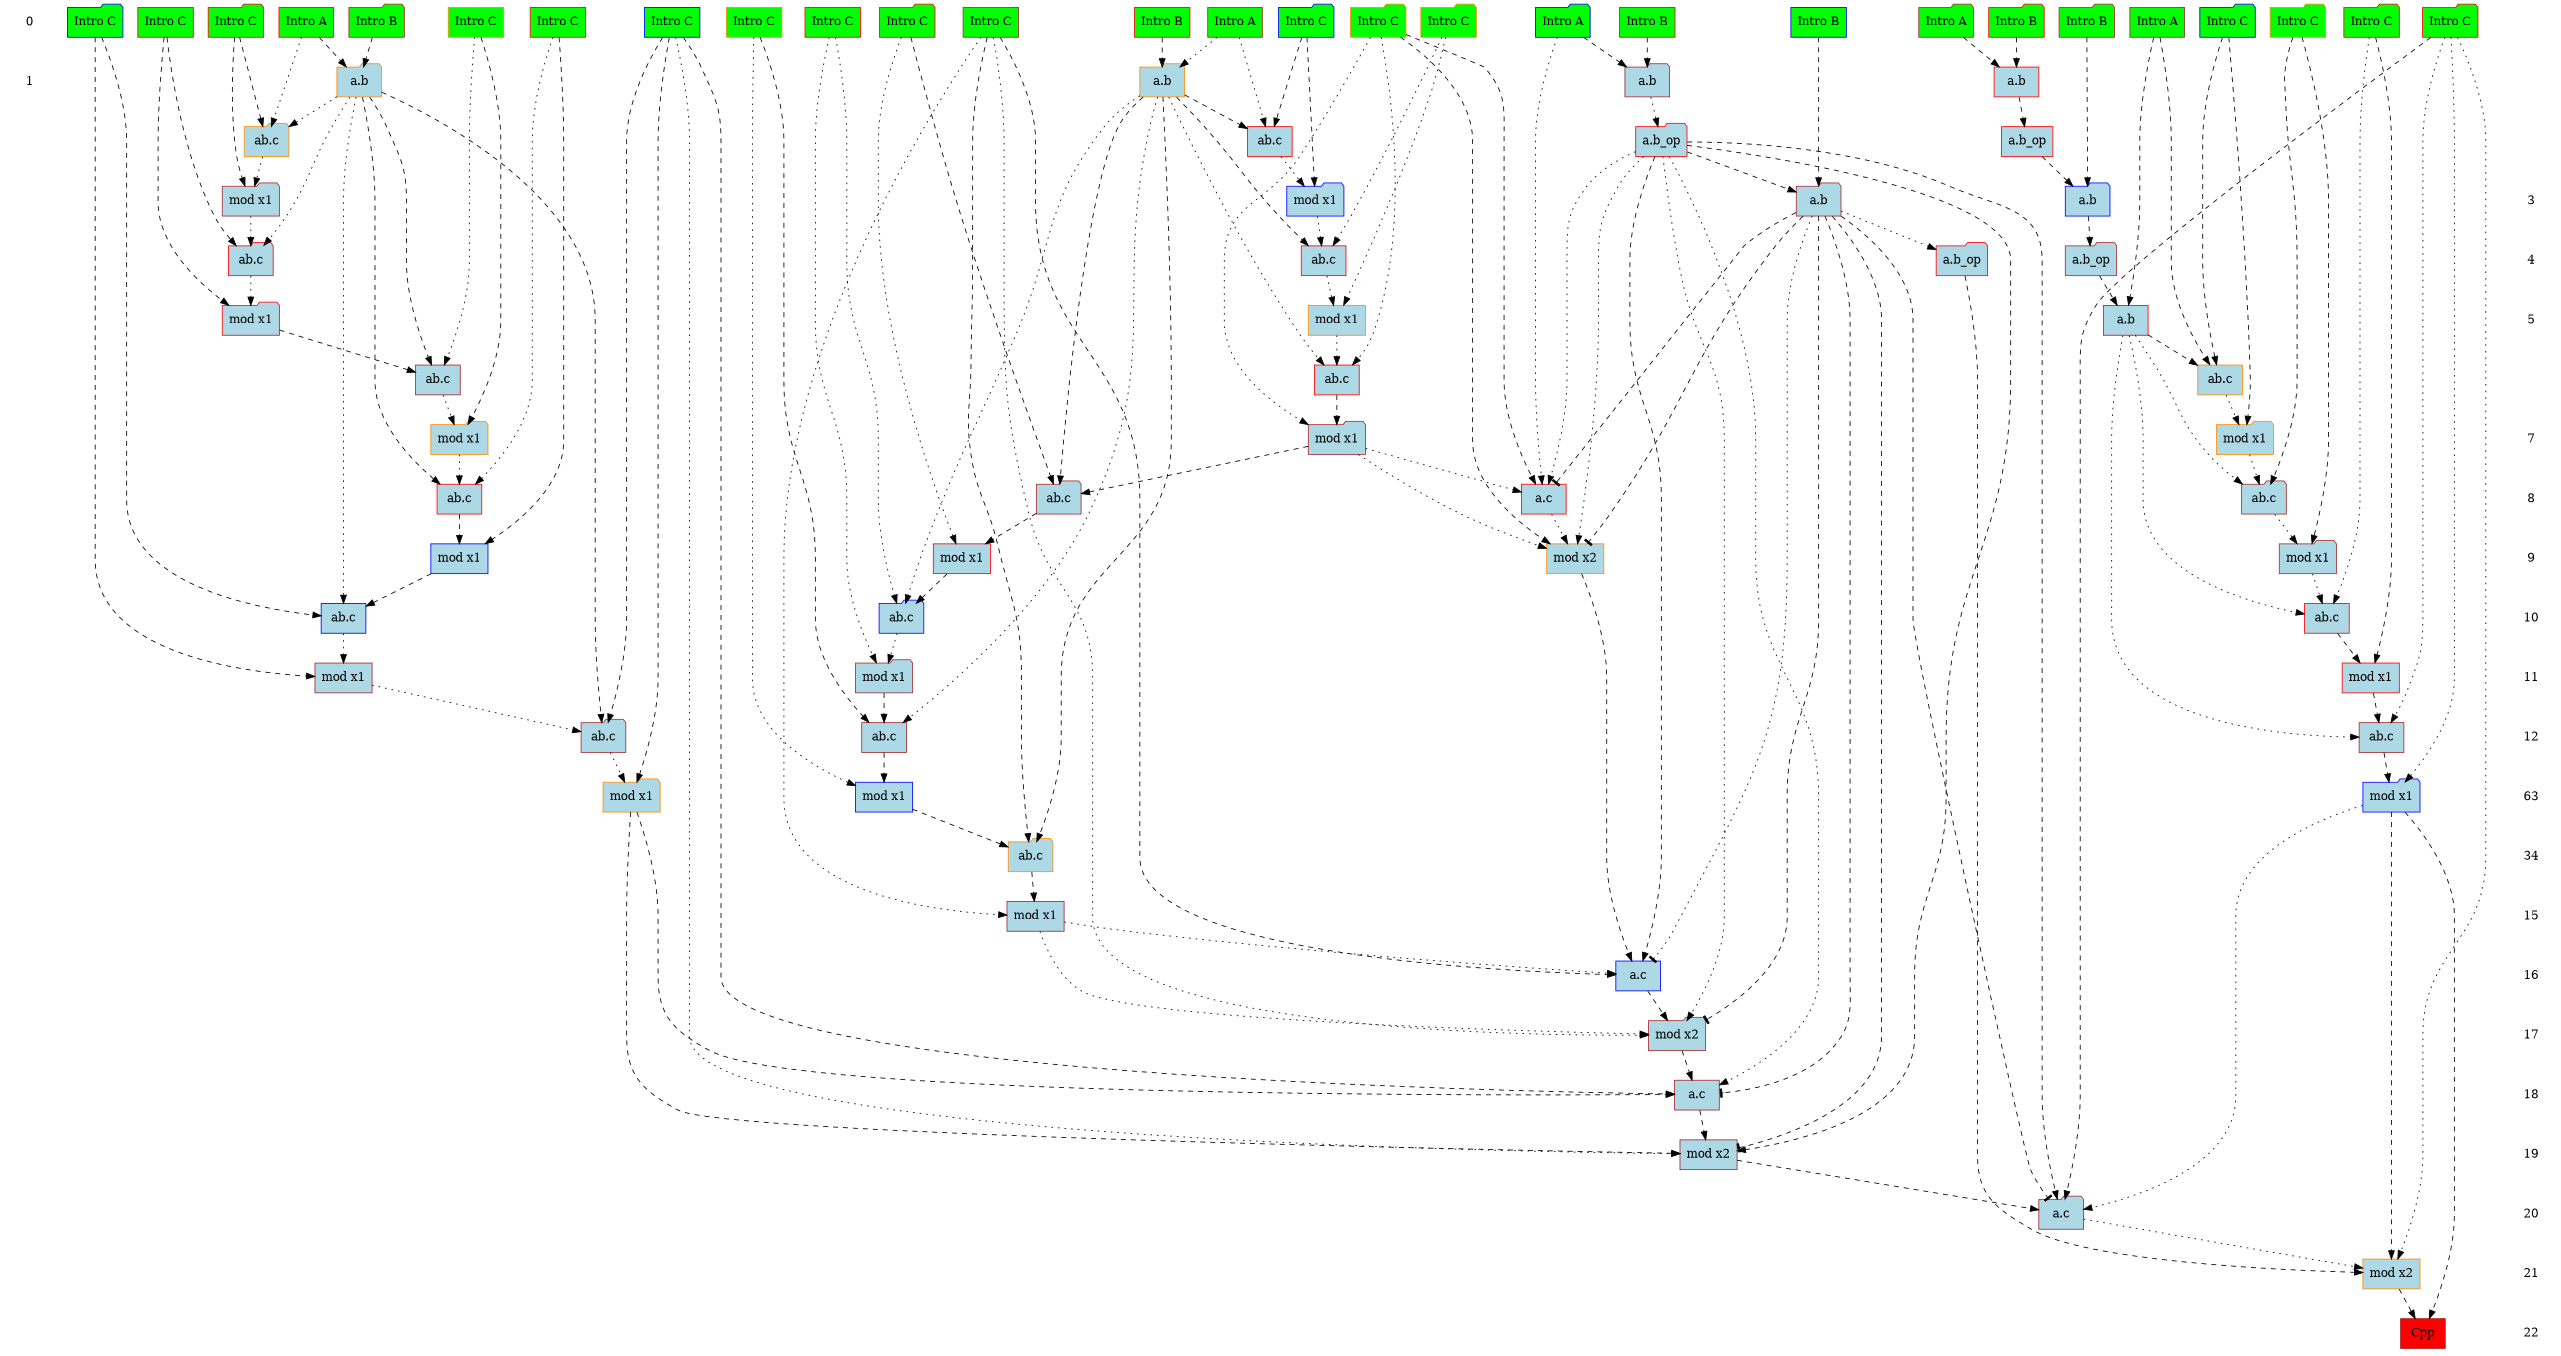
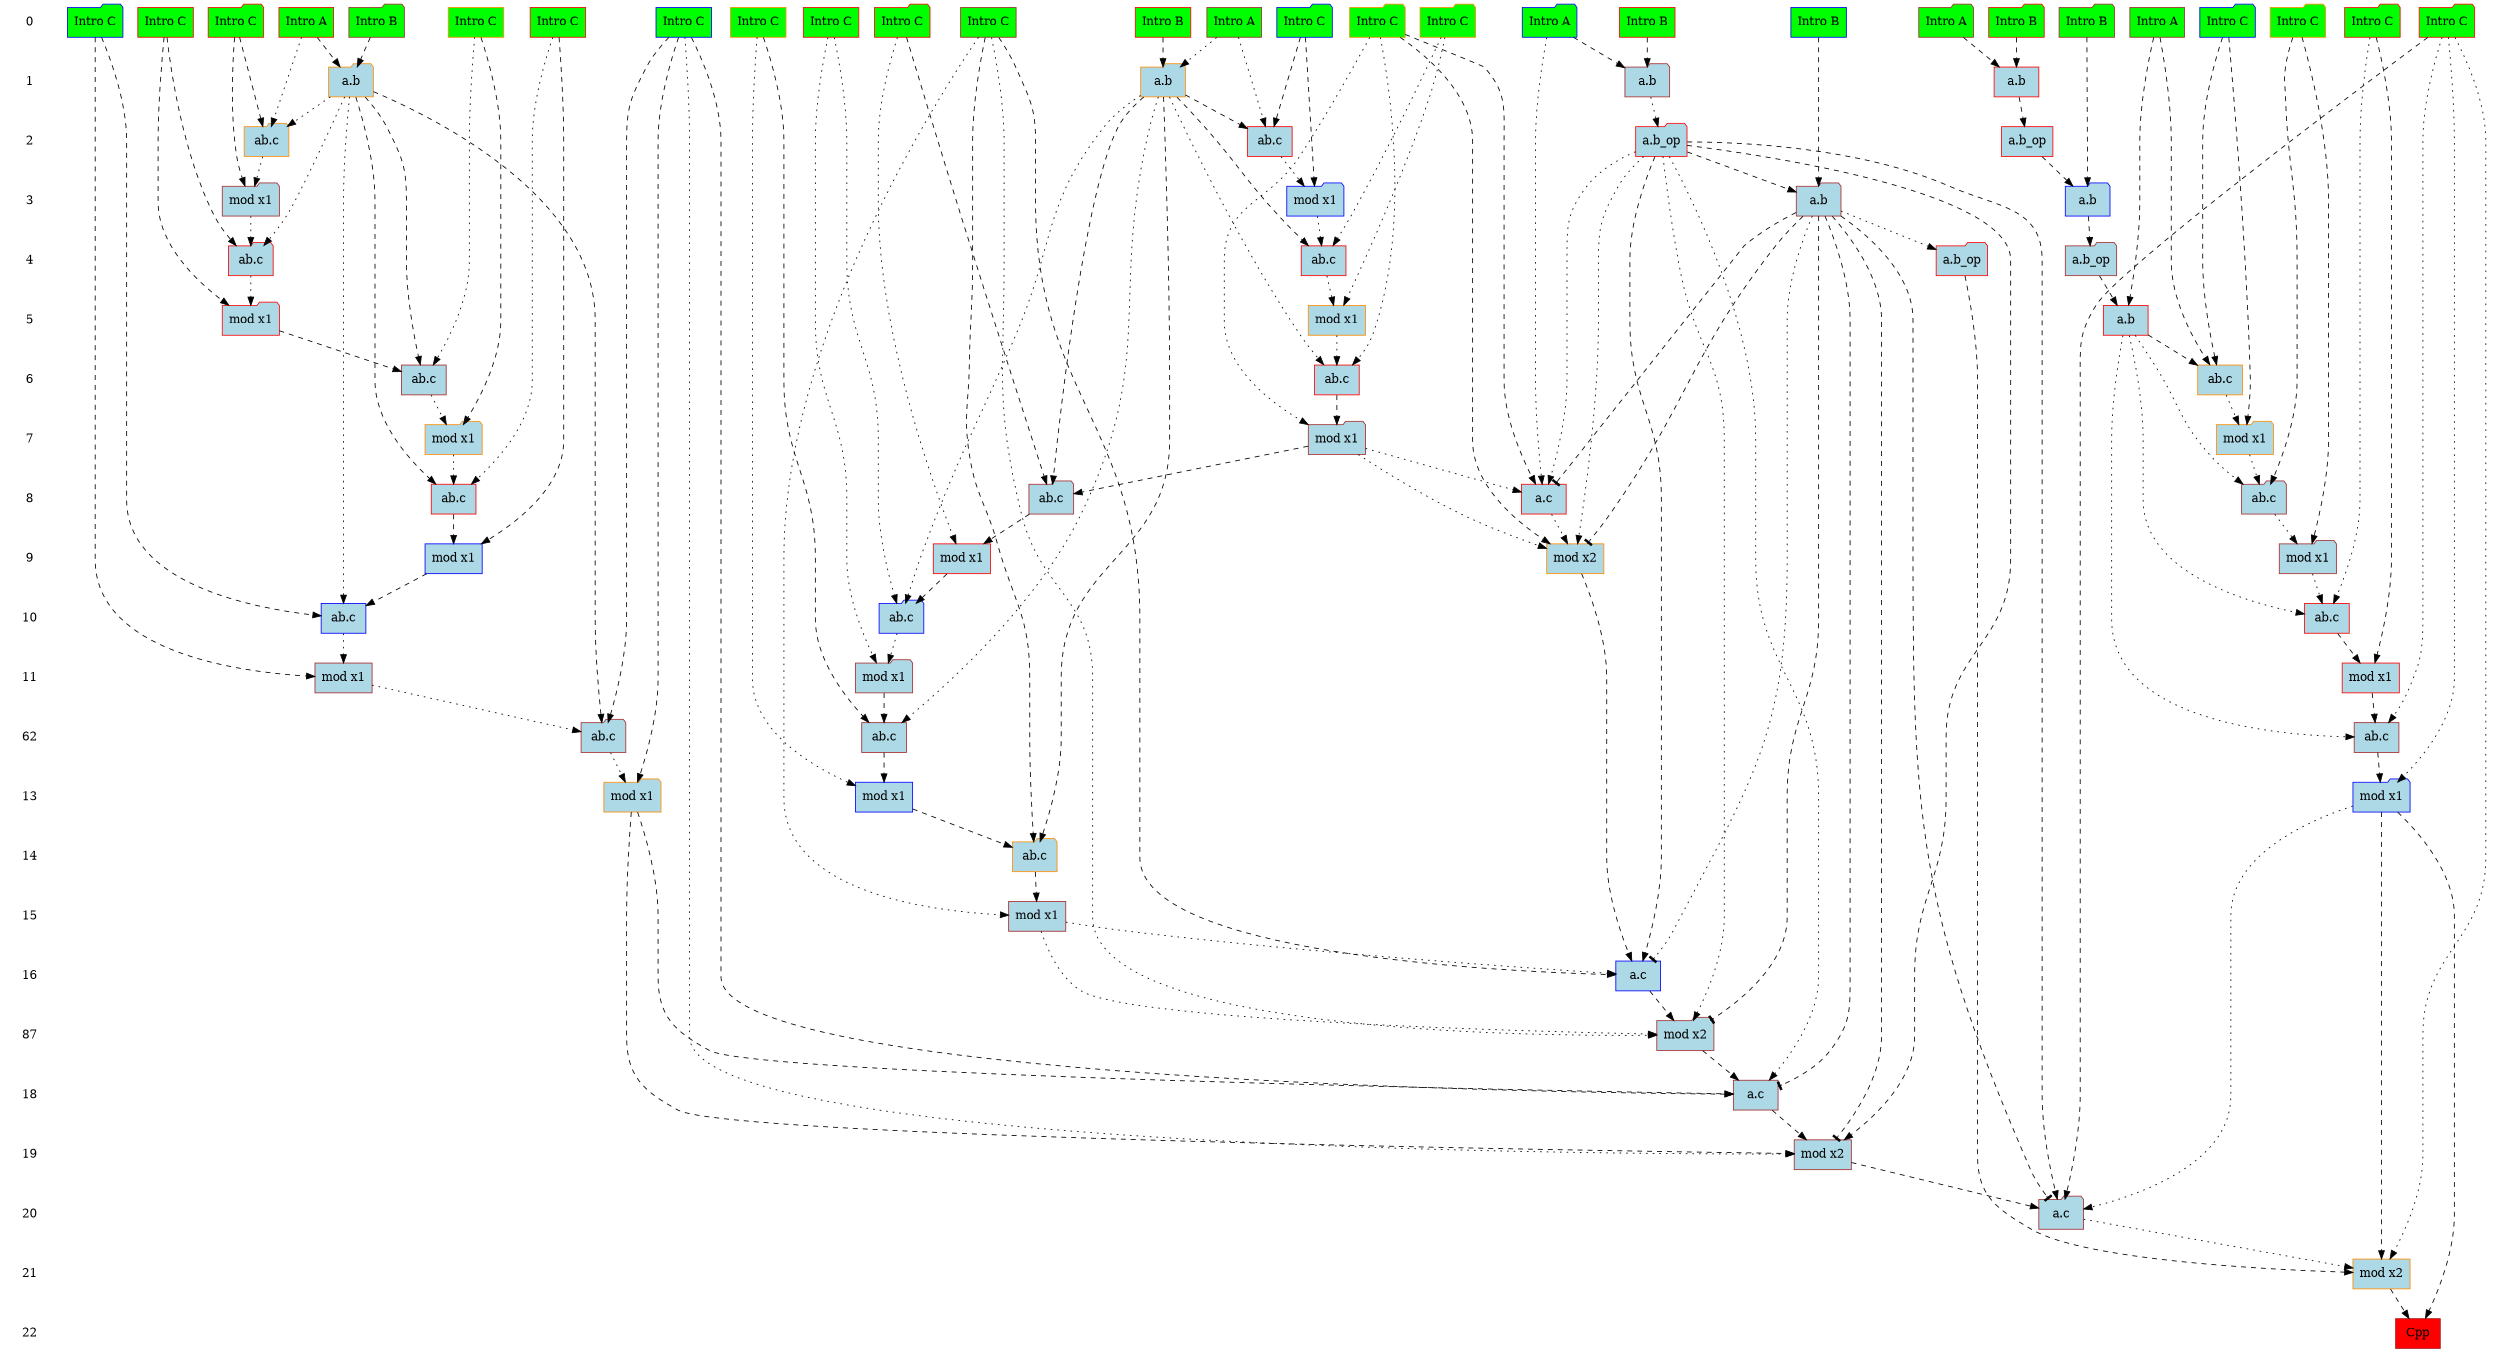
node "2": added
node "6": added
node "12": label "12" -> "62"
node "63": label "63" -> "13"
node "34": label "34" -> "14"
node "17": label "17" -> "87"
